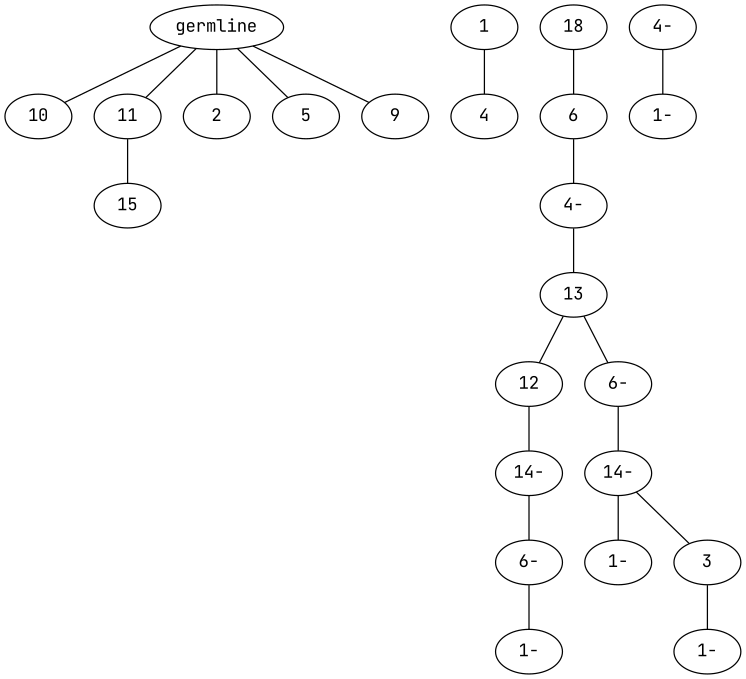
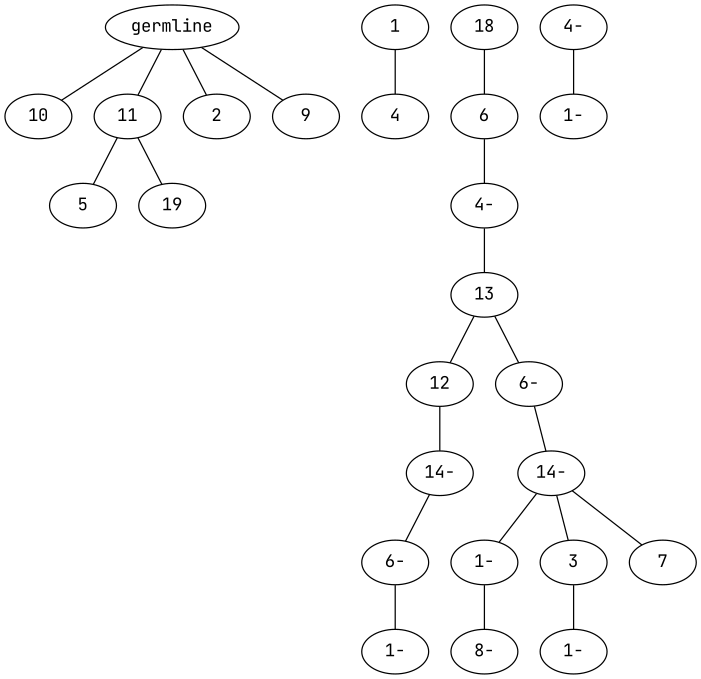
edge "germline" -- "5": now "11" -- "5"
node "15": label "15" -> "19"
node "7": added
node "8-": added
